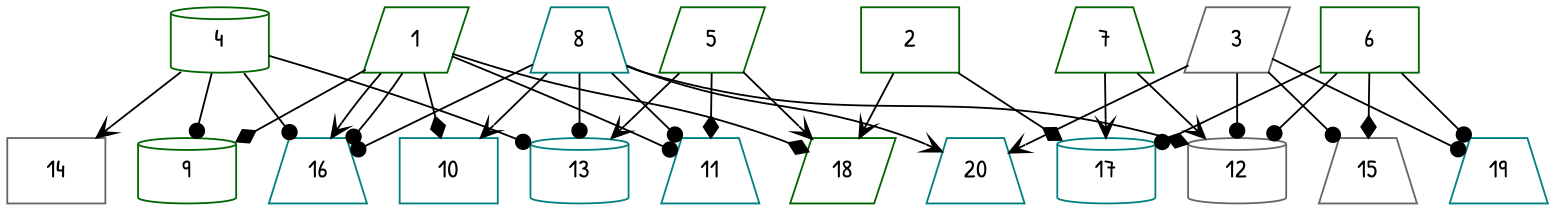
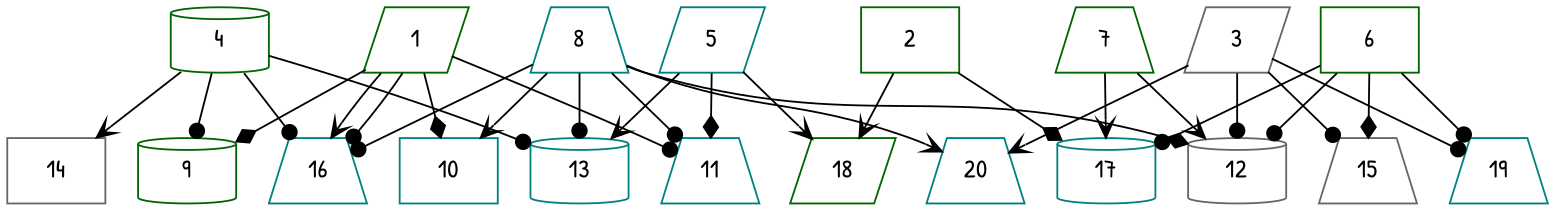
node "5": color darkgreen -> teal
edge "1" -> "18": removed
